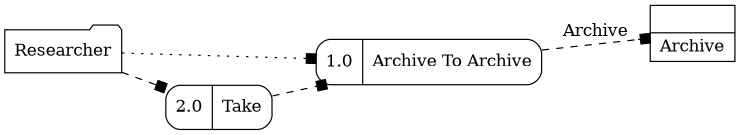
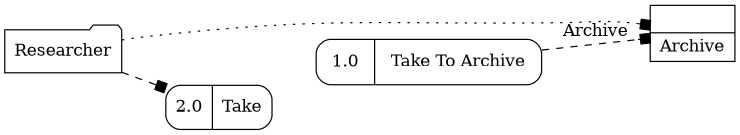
edge "Researcher" -> "1.0": now "Researcher" -> "Archive"
node "1.0": text "Archive To Archive" -> "Take To Archive"
edge "2.0" -> "1.0": removed
